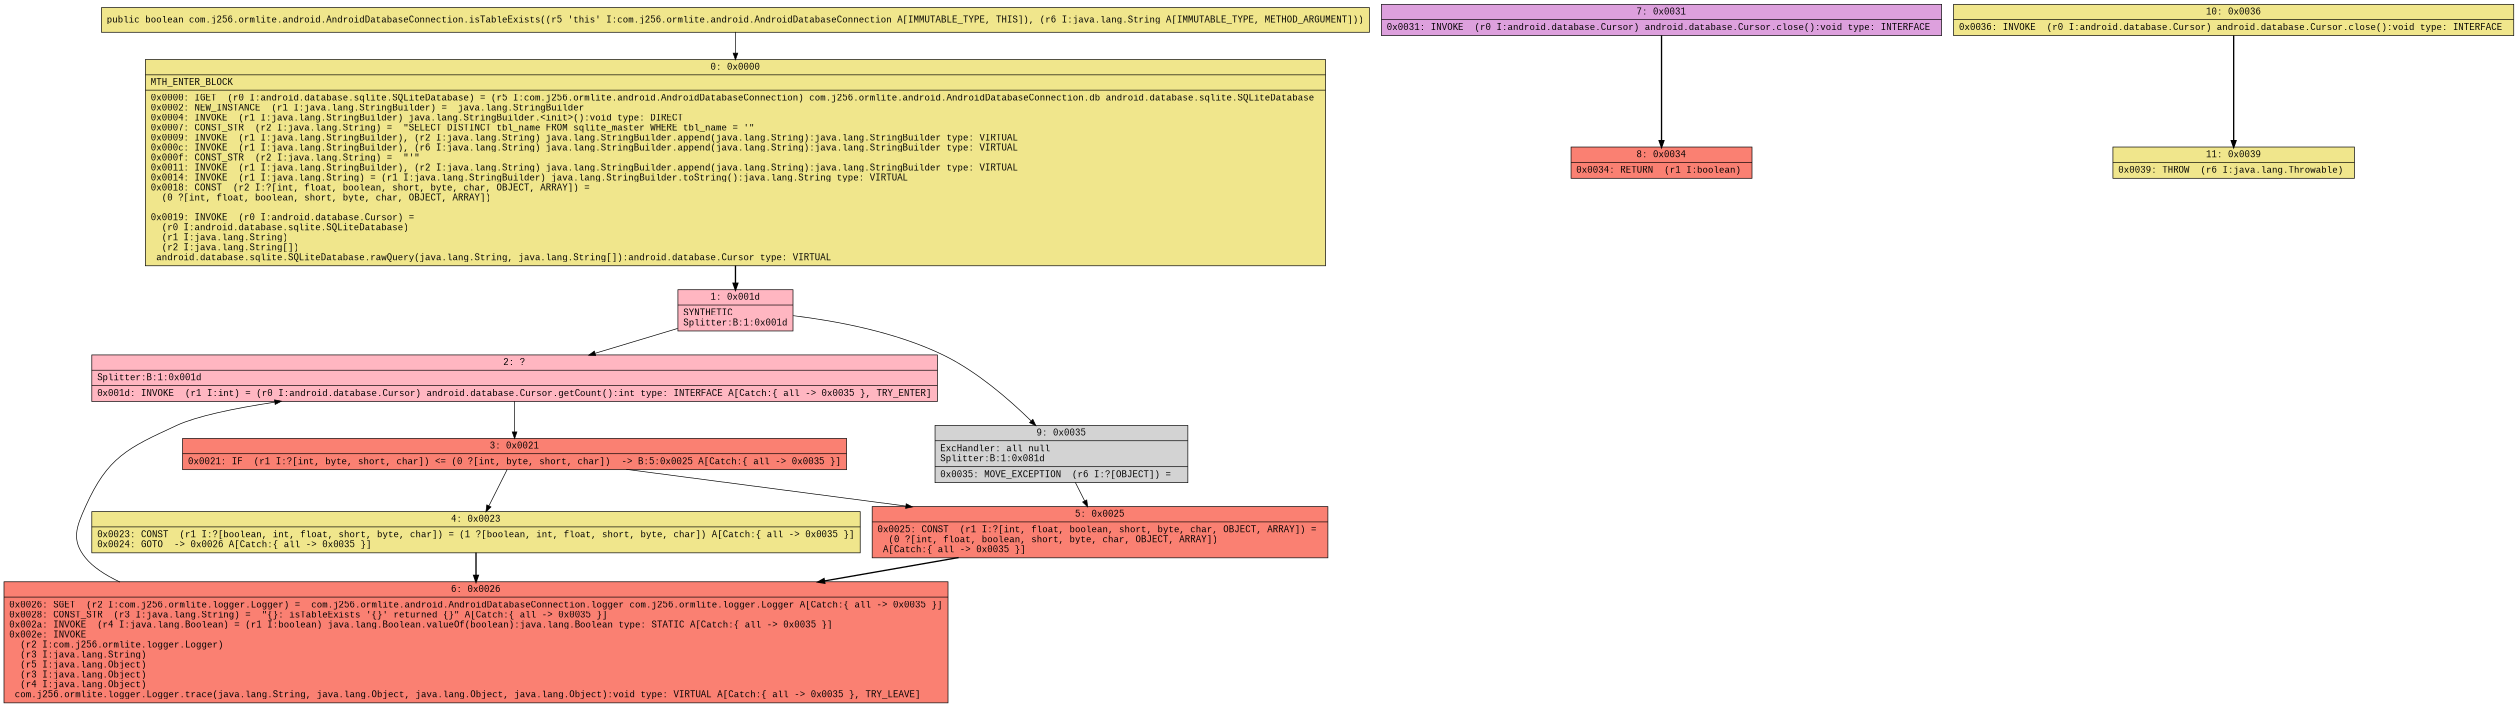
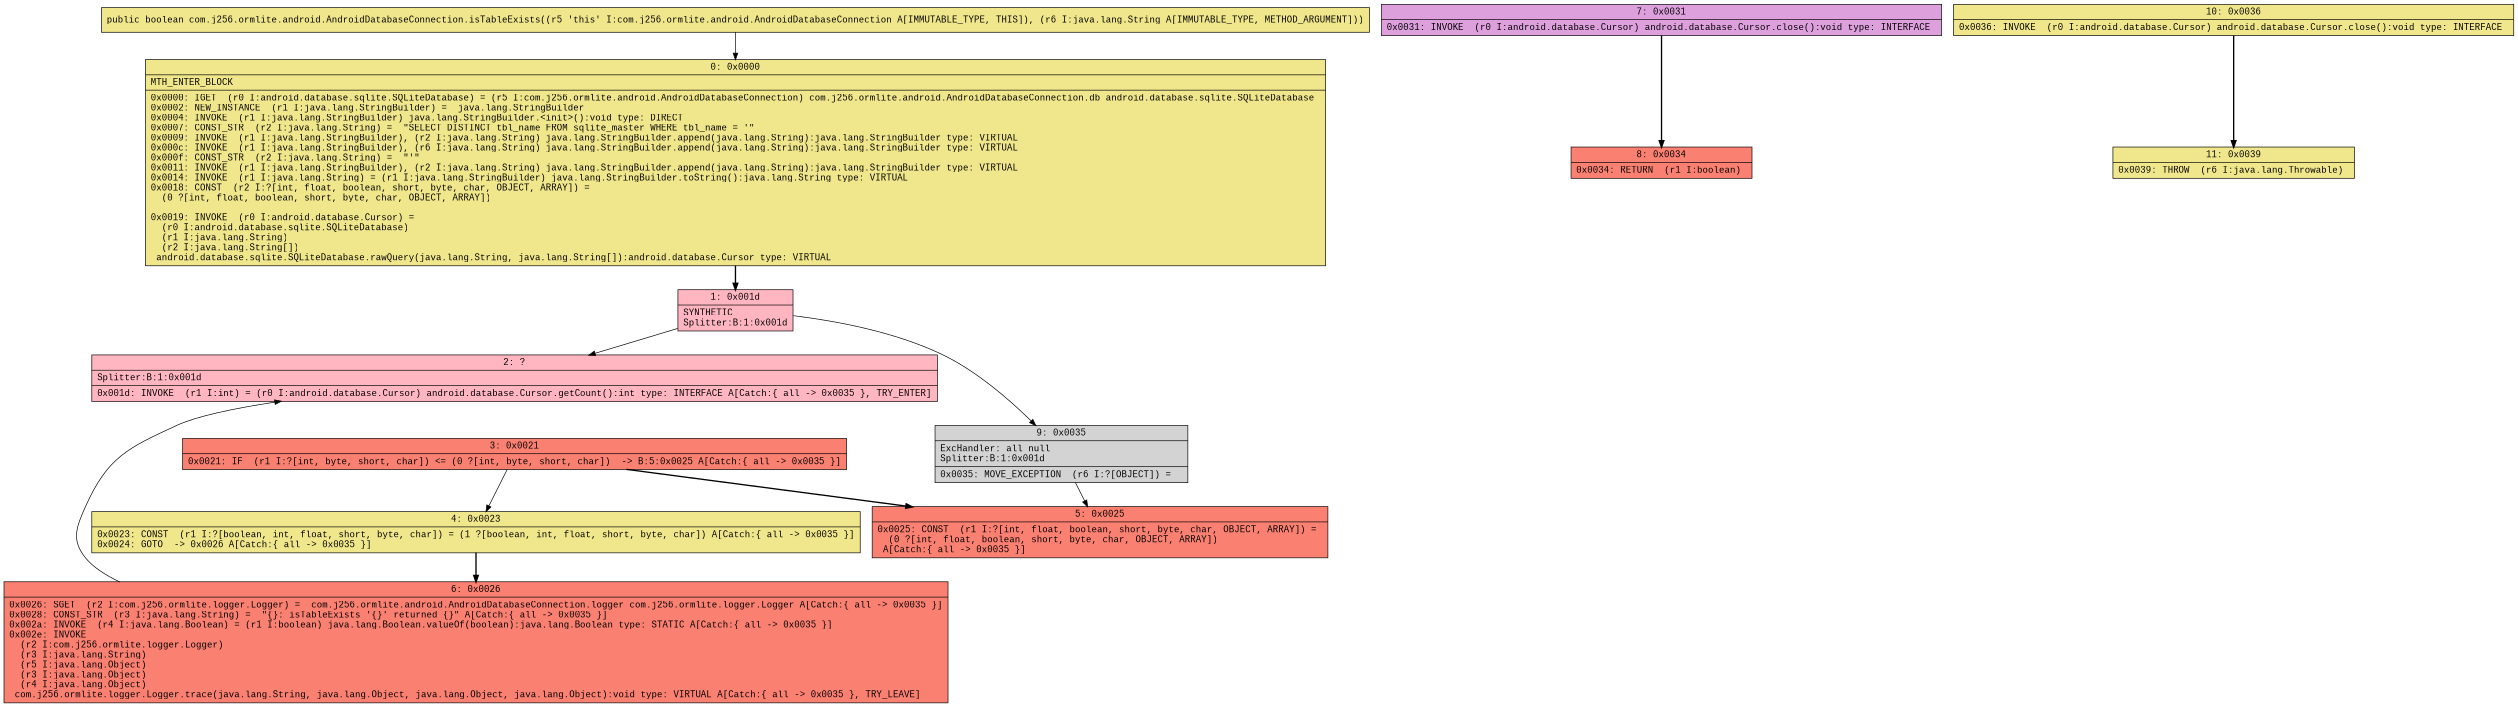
edge "2: ?" -> "3: 0x0021": removed
node "9: 0x0035": text "Splitter:B:1:0x081d" -> "Splitter:B:1:0x001d"
edge "3: 0x0021" -> "5: 0x0025": style solid -> bold
edge "5: 0x0025" -> "6: 0x0026": removed
